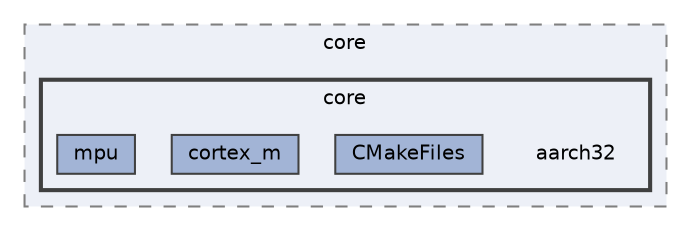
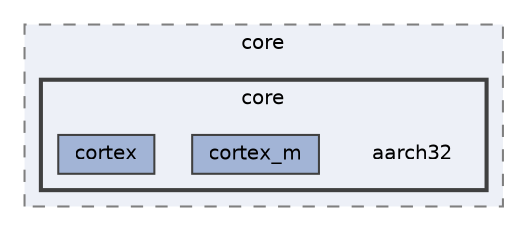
node "mpu": label "mpu" -> "cortex"
node "CMakeFiles": removed
